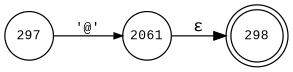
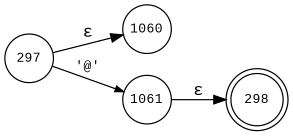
node "1060": added
node "2061": label "2061" -> "1061"
